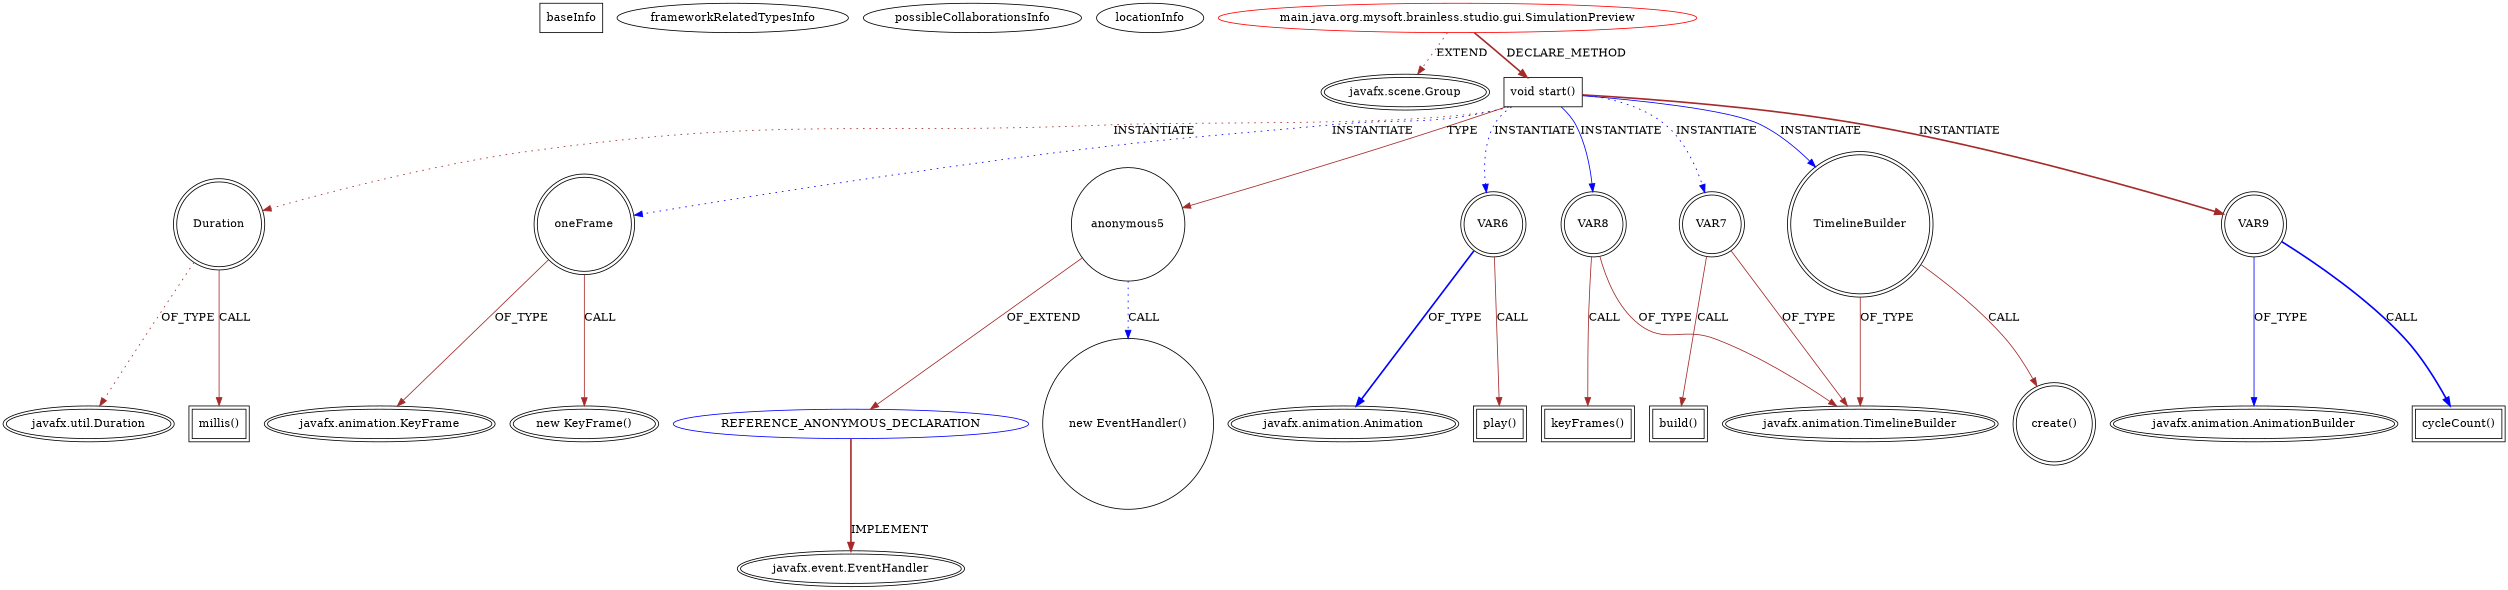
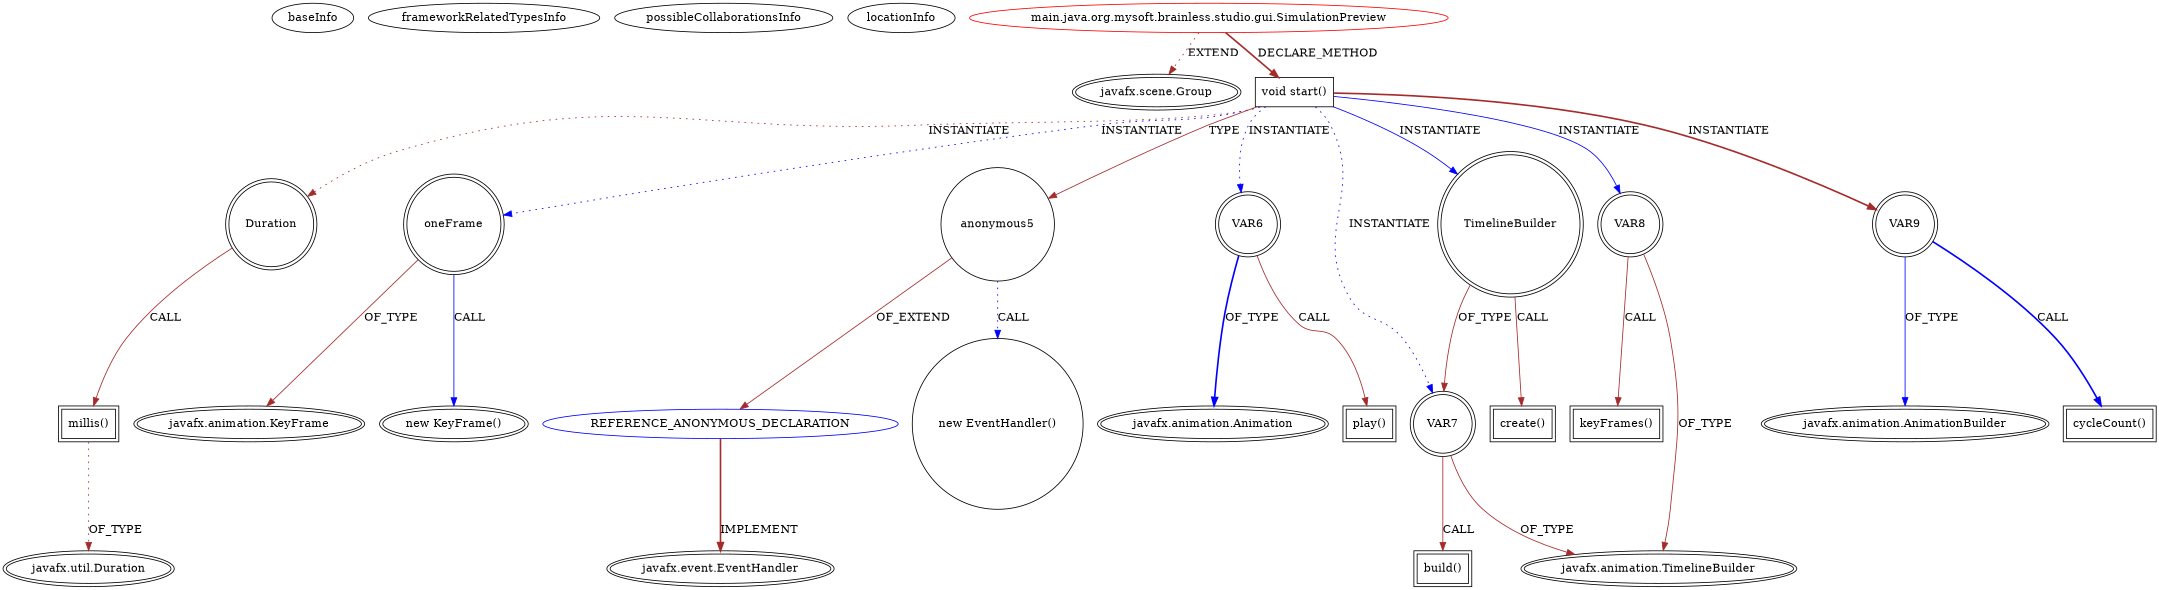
node "baseInfo": shape box -> ellipse
edge "Duration" -> "javafx.util.Duration": now "millis()" -> "javafx.util.Duration"
edge "oneFrame" -> "new KeyFrame()": color brown -> blue
edge "TimelineBuilder" -> "javafx.animation.TimelineBuilder": now "TimelineBuilder" -> "VAR7"
node "create()": shape circle -> box
